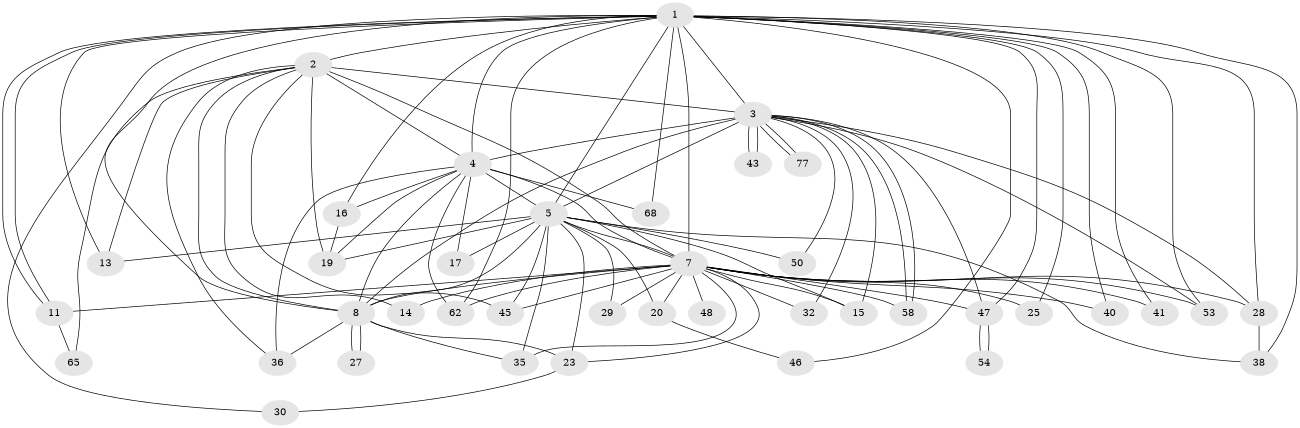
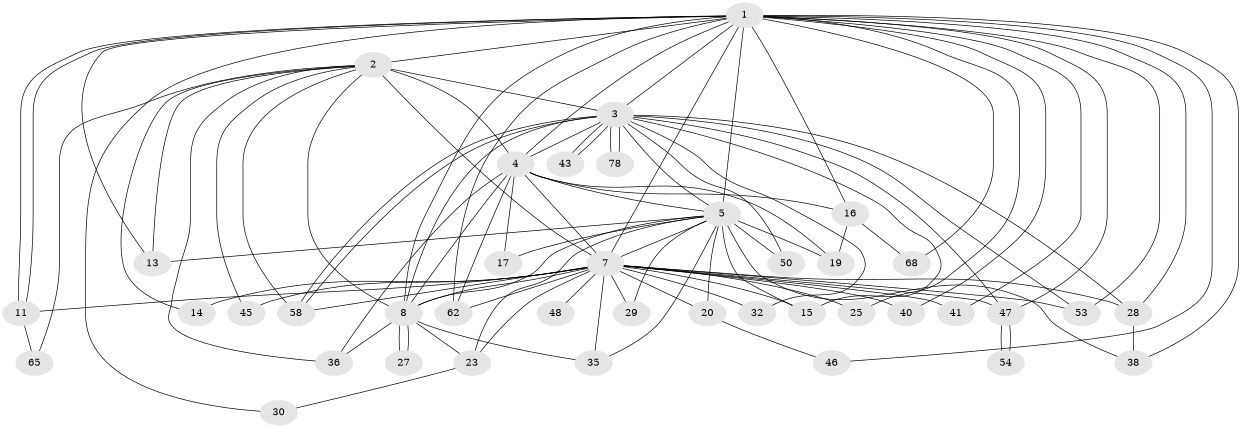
node "77": label "77" -> "78"
edge "2" -- "19": now "2" -- "58"
edge "4" -- "68": now "16" -- "68"
edge "5" -- "45": removed
